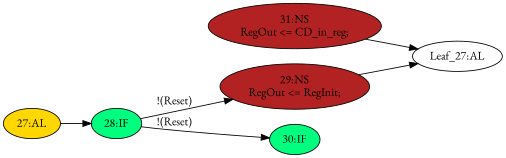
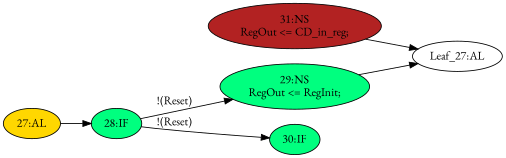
node "29:NS RegOut <= RegInit;": fillcolor firebrick -> springgreen
